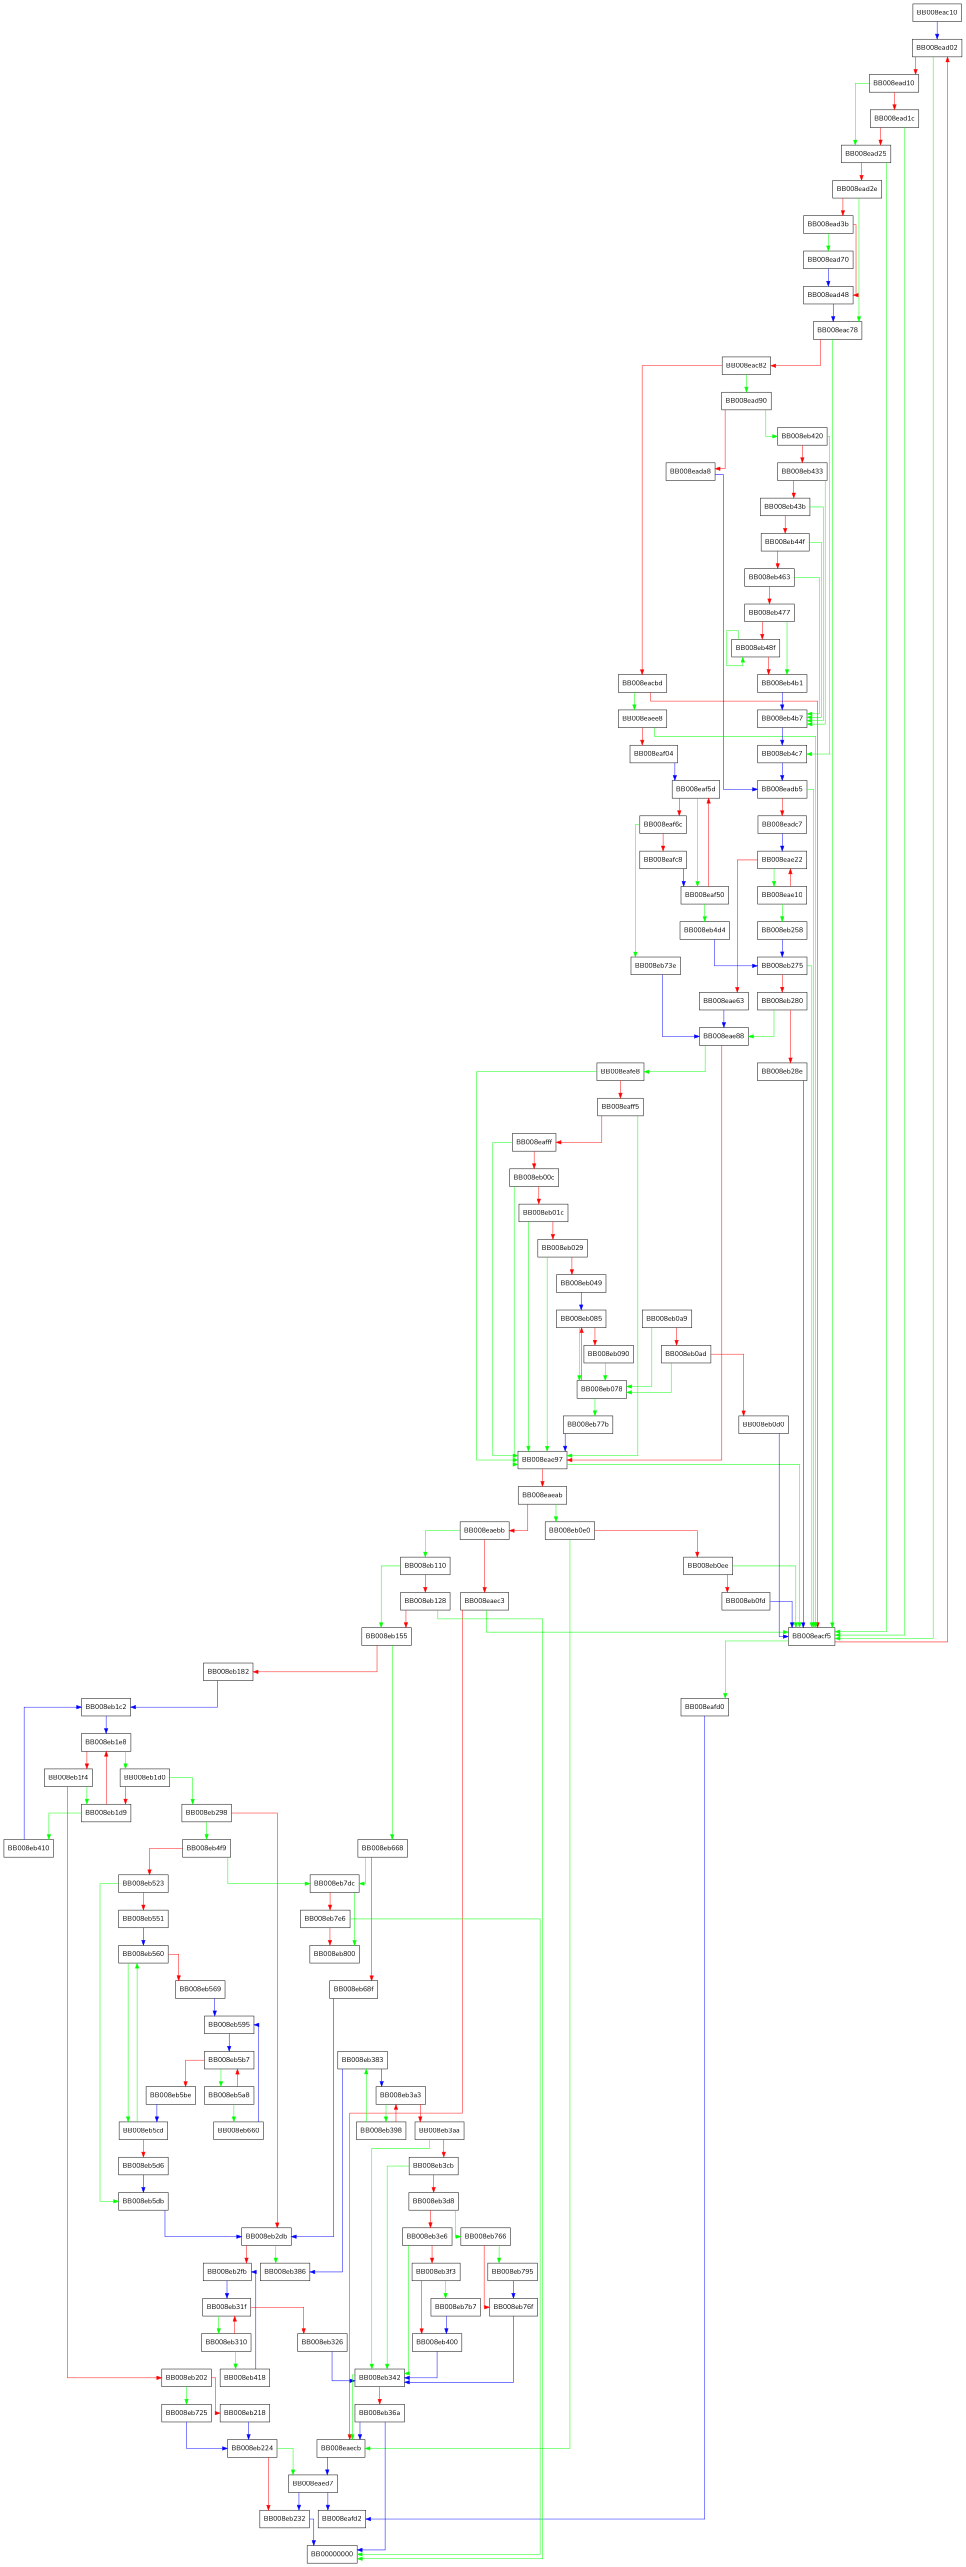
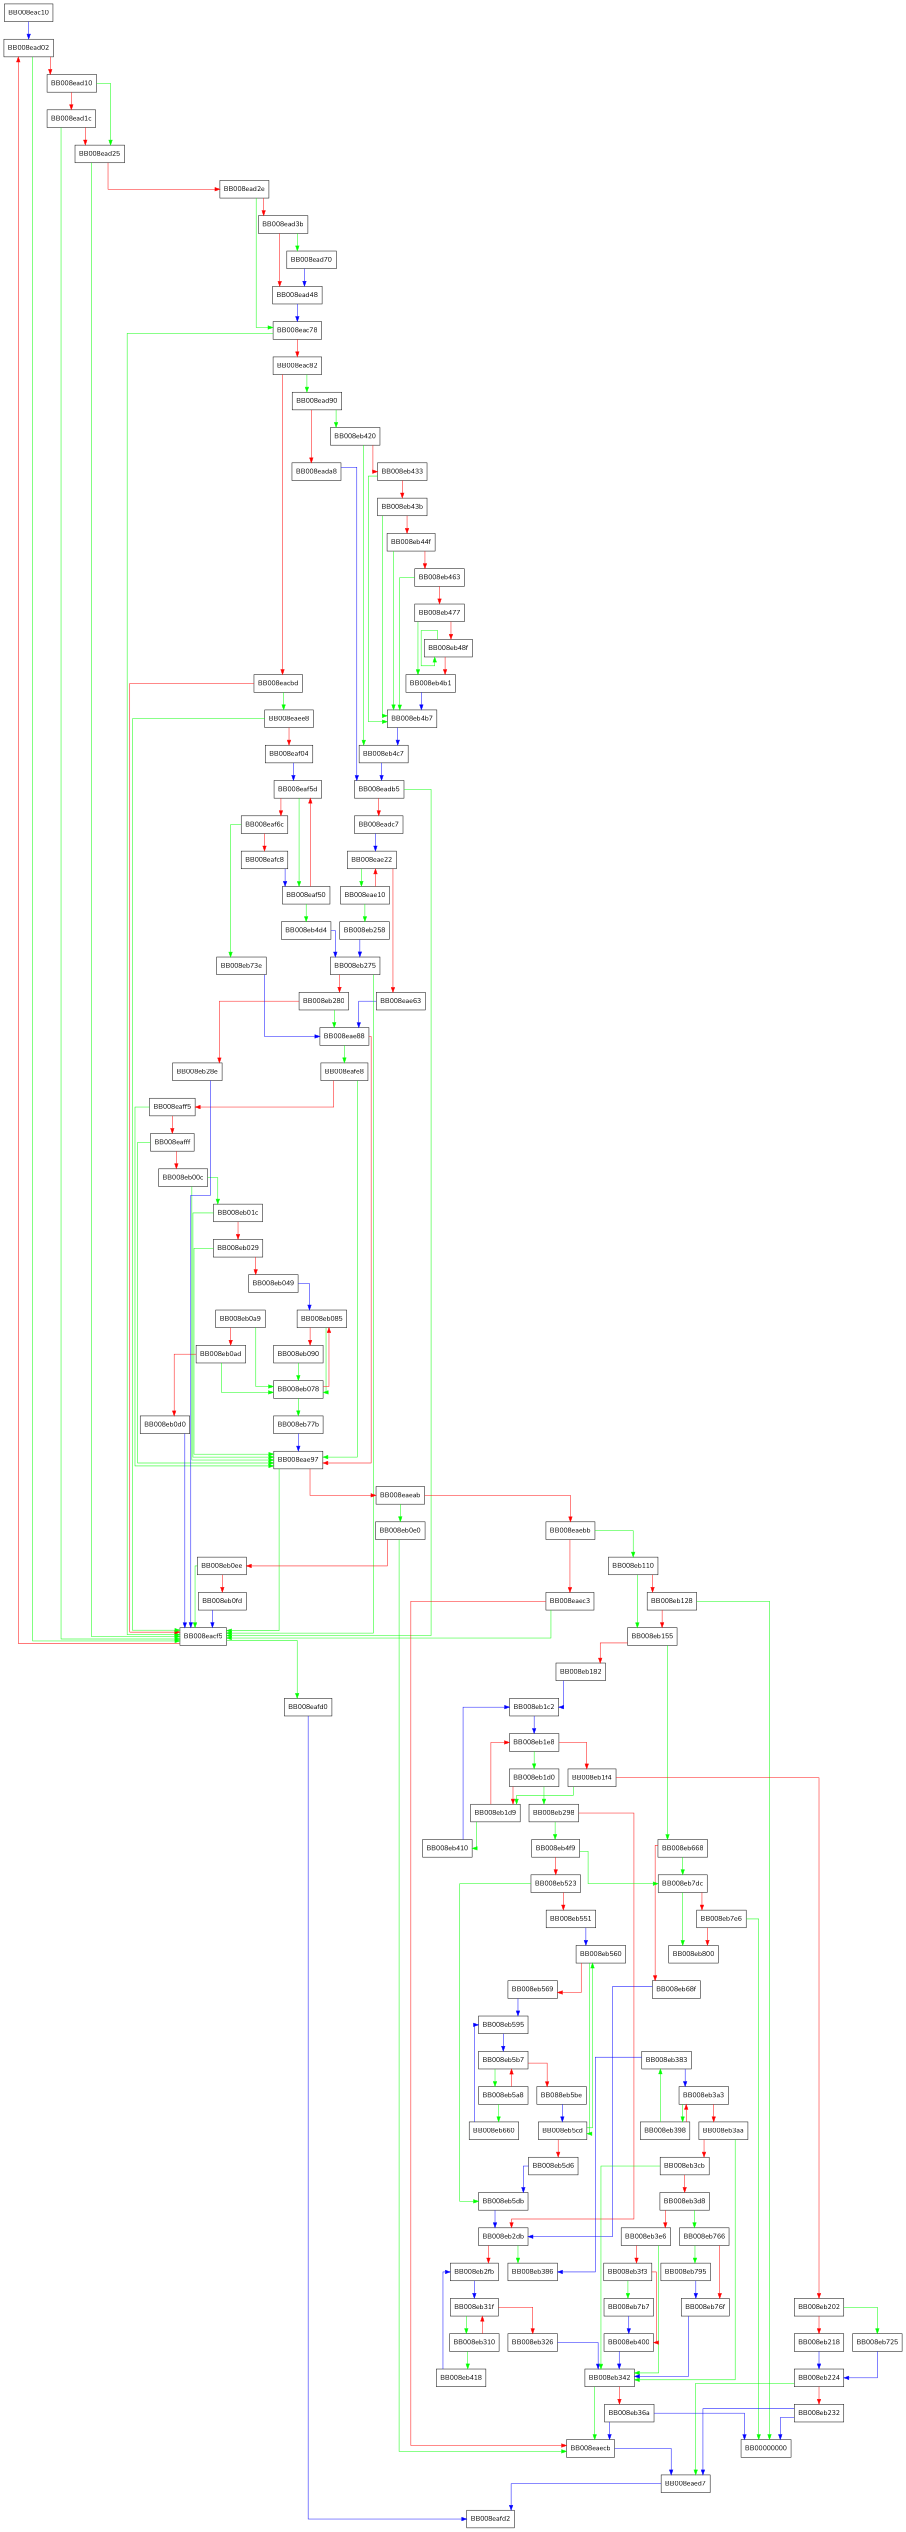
edge "BB008eb00c" -> "BB008eb01c": color red -> green
node "BB008eb5be": label "BB008eb5be" -> "BB088eb5be"
edge "BB008eaed7" -> "BB008eb232": reversed
